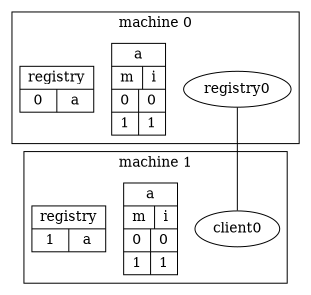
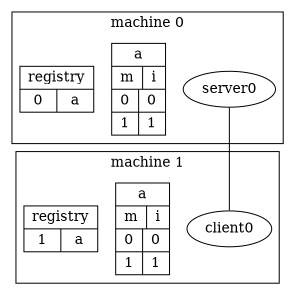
node "registry0": label "registry0" -> "server0"
